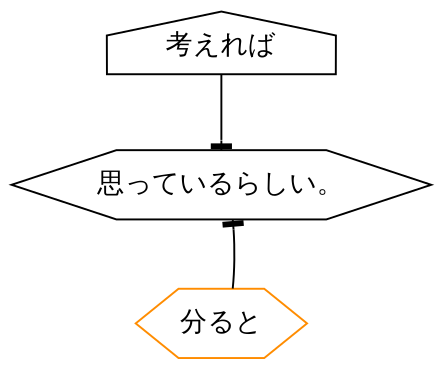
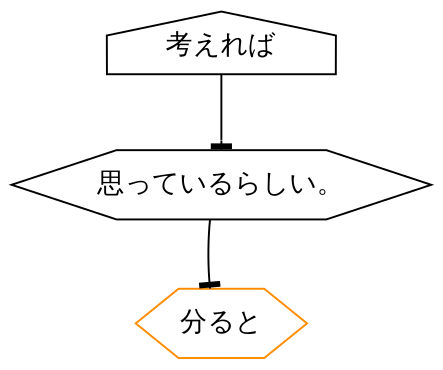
edge "分ると" -> "思っているらしい。": reversed
